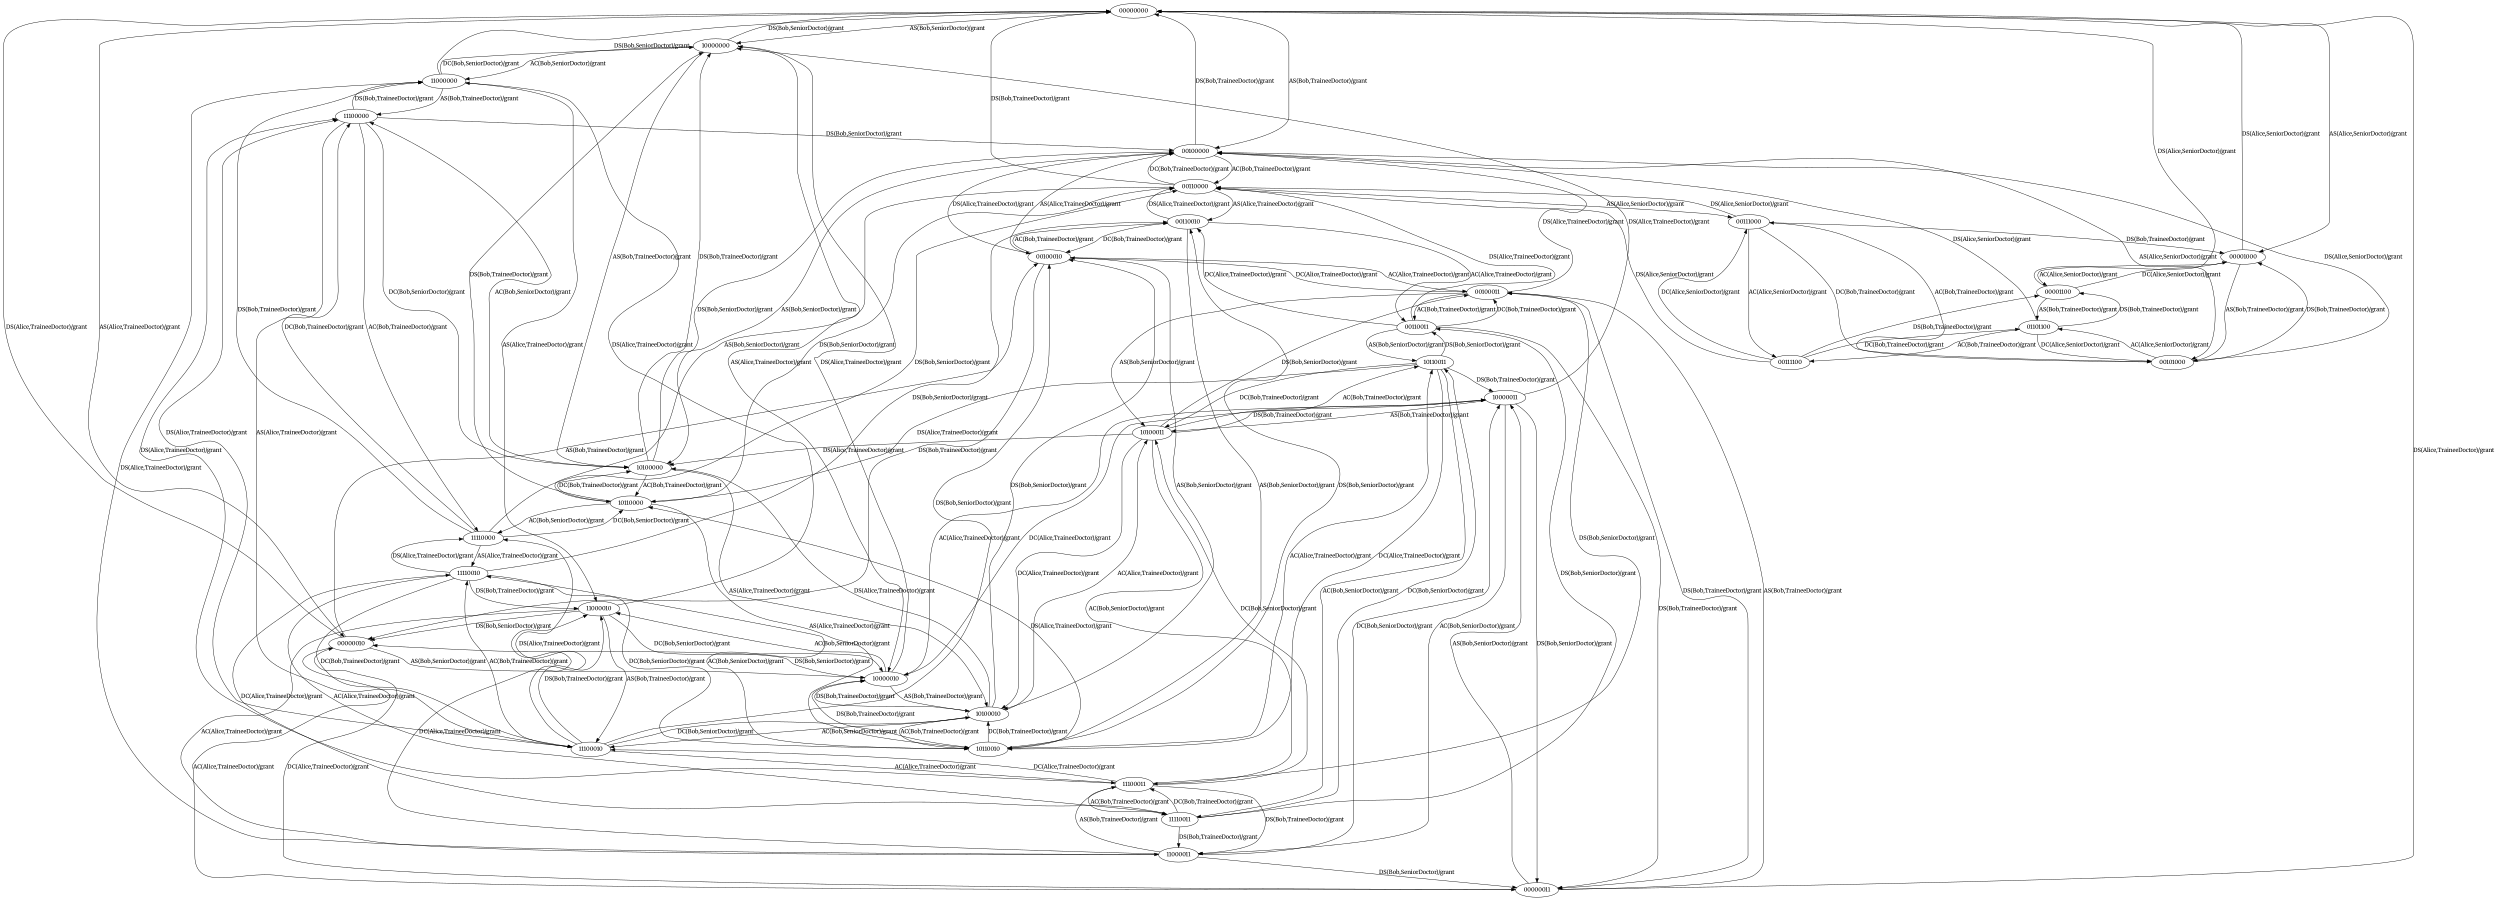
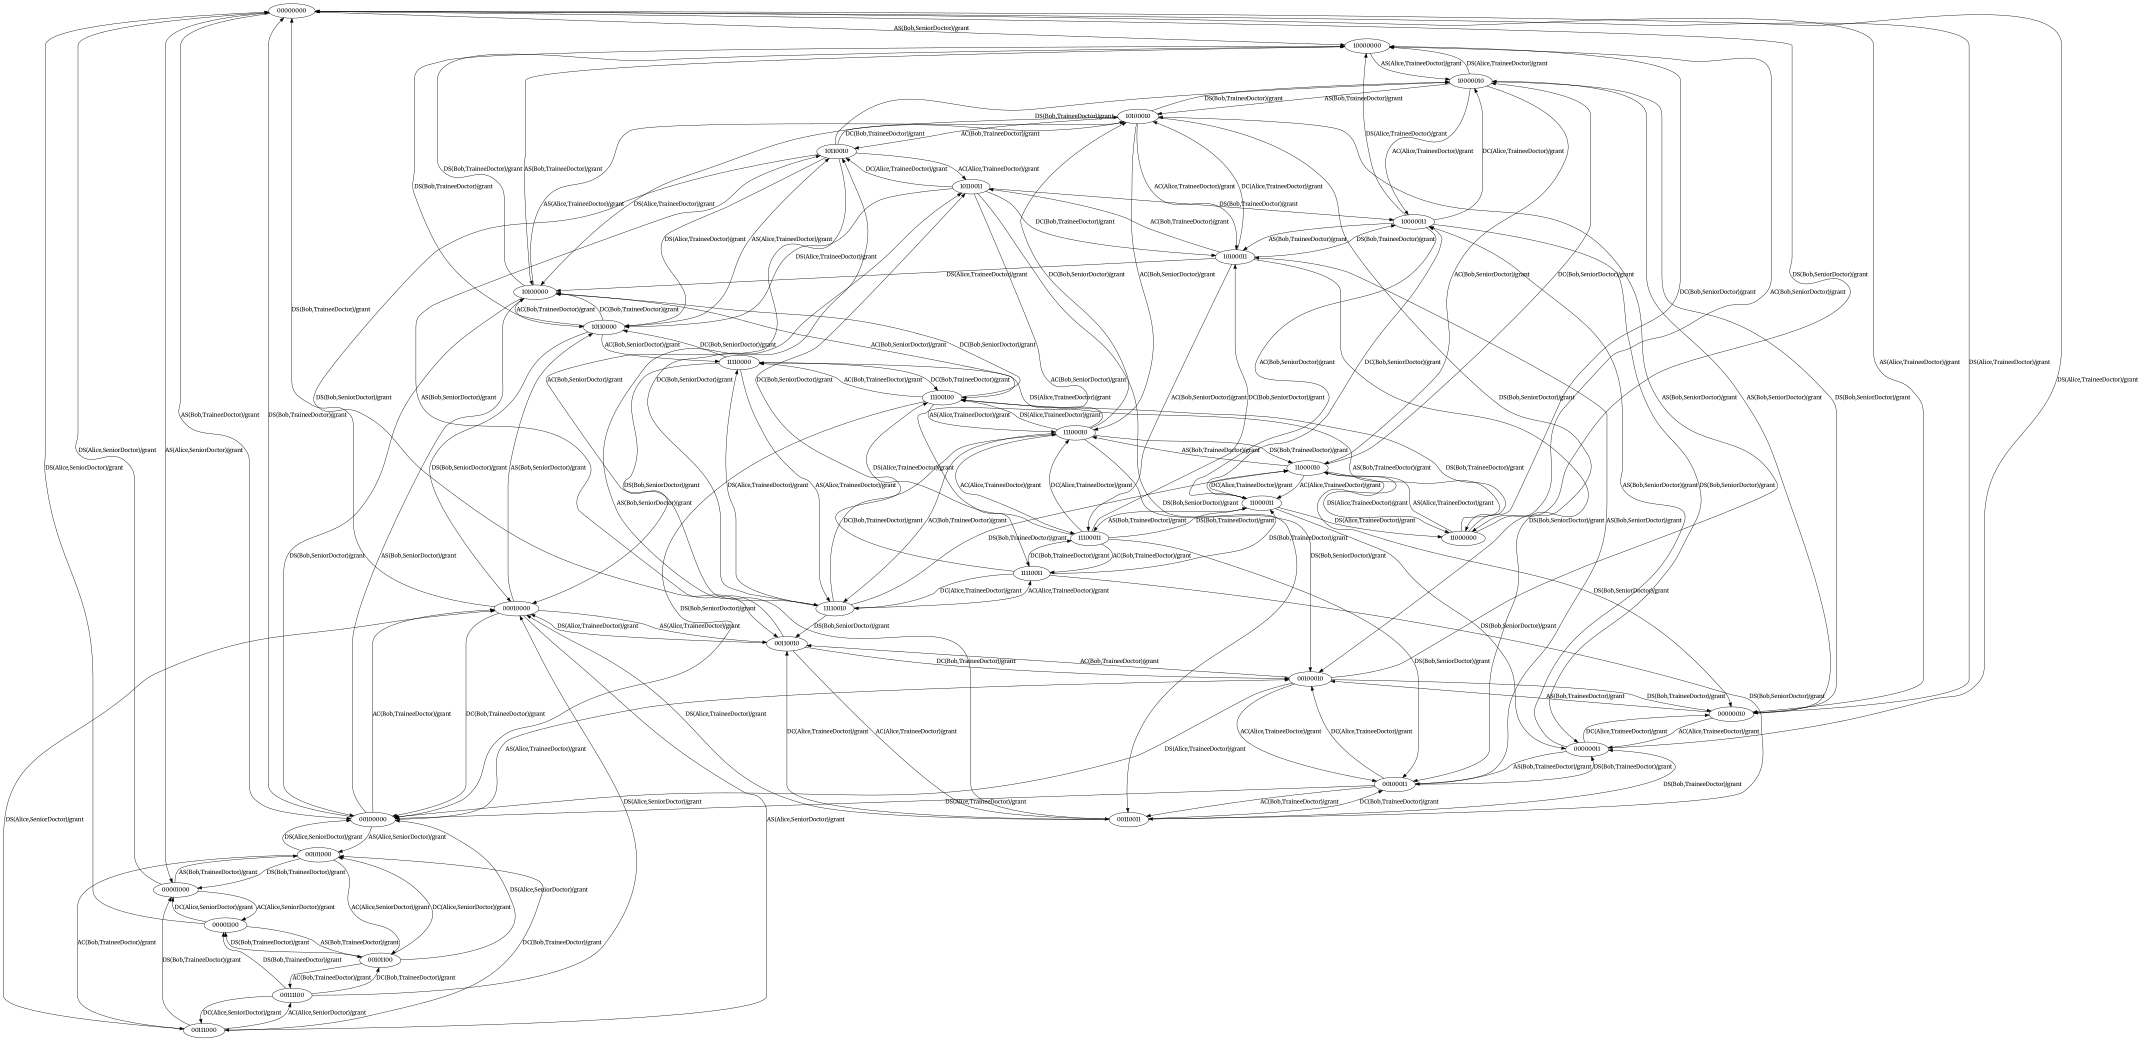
edge "10000000" -> "00000000": removed, label "DS(Bob,SeniorDoctor)/grant"
node "11100000": label "11100000" -> "11100100"
node "00110000": label "00110000" -> "00010000"
edge "11110000" -> "11000000": removed, label "DS(Bob,TraineeDoctor)/grant"
node "01101100": label "01101100" -> "00101100"
